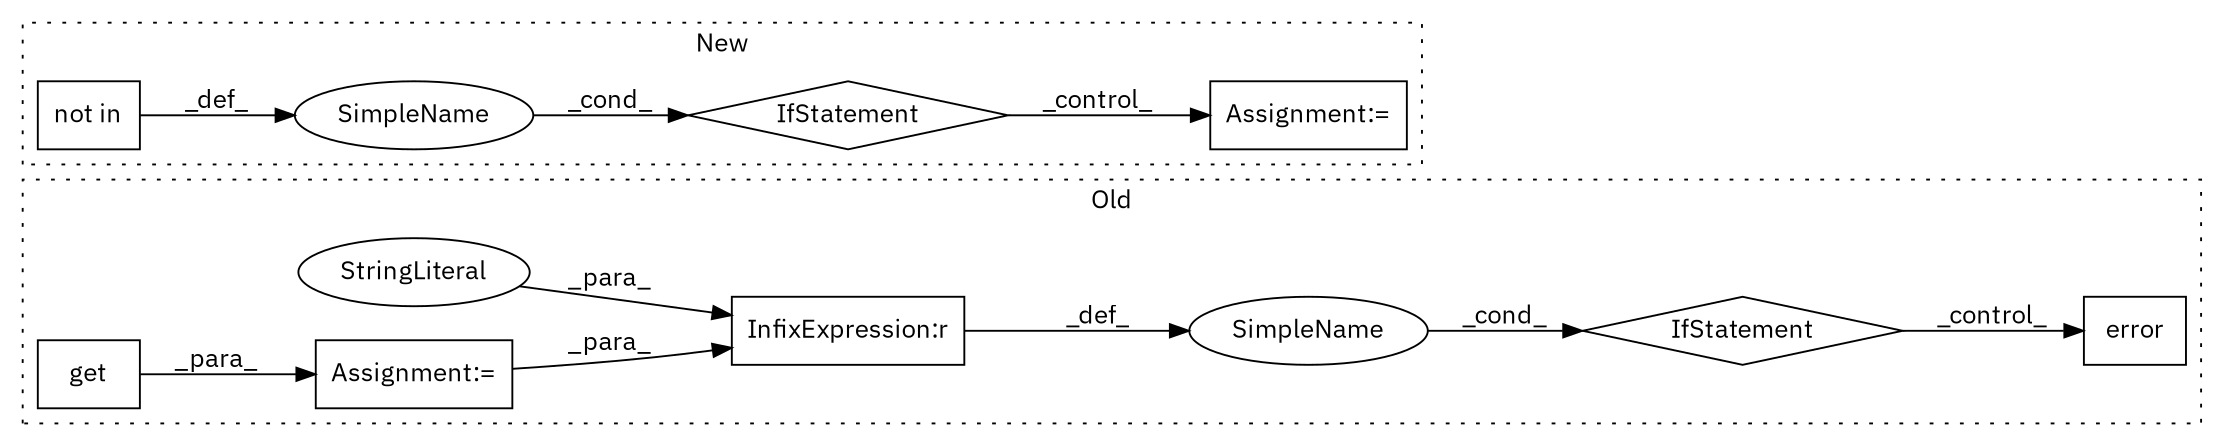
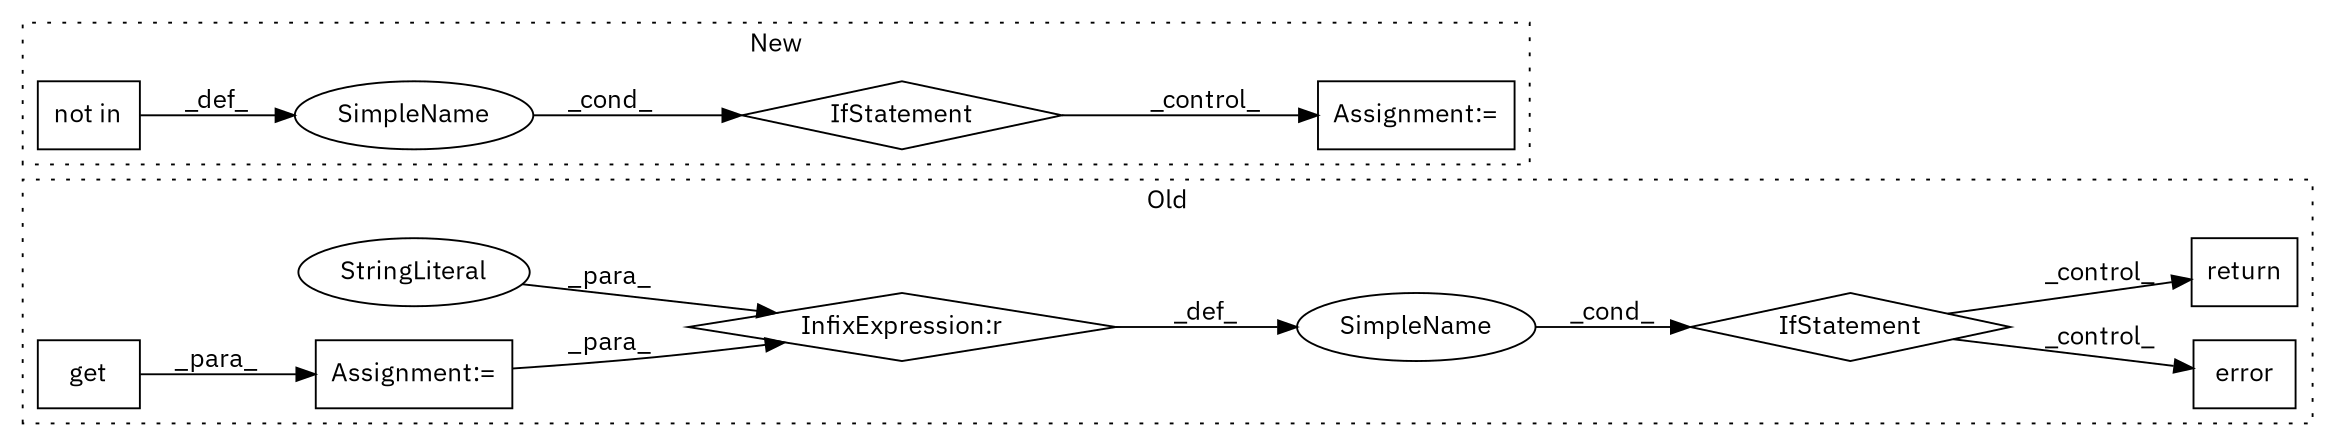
node "return": added
node "InfixExpression:r": shape box -> diamond
